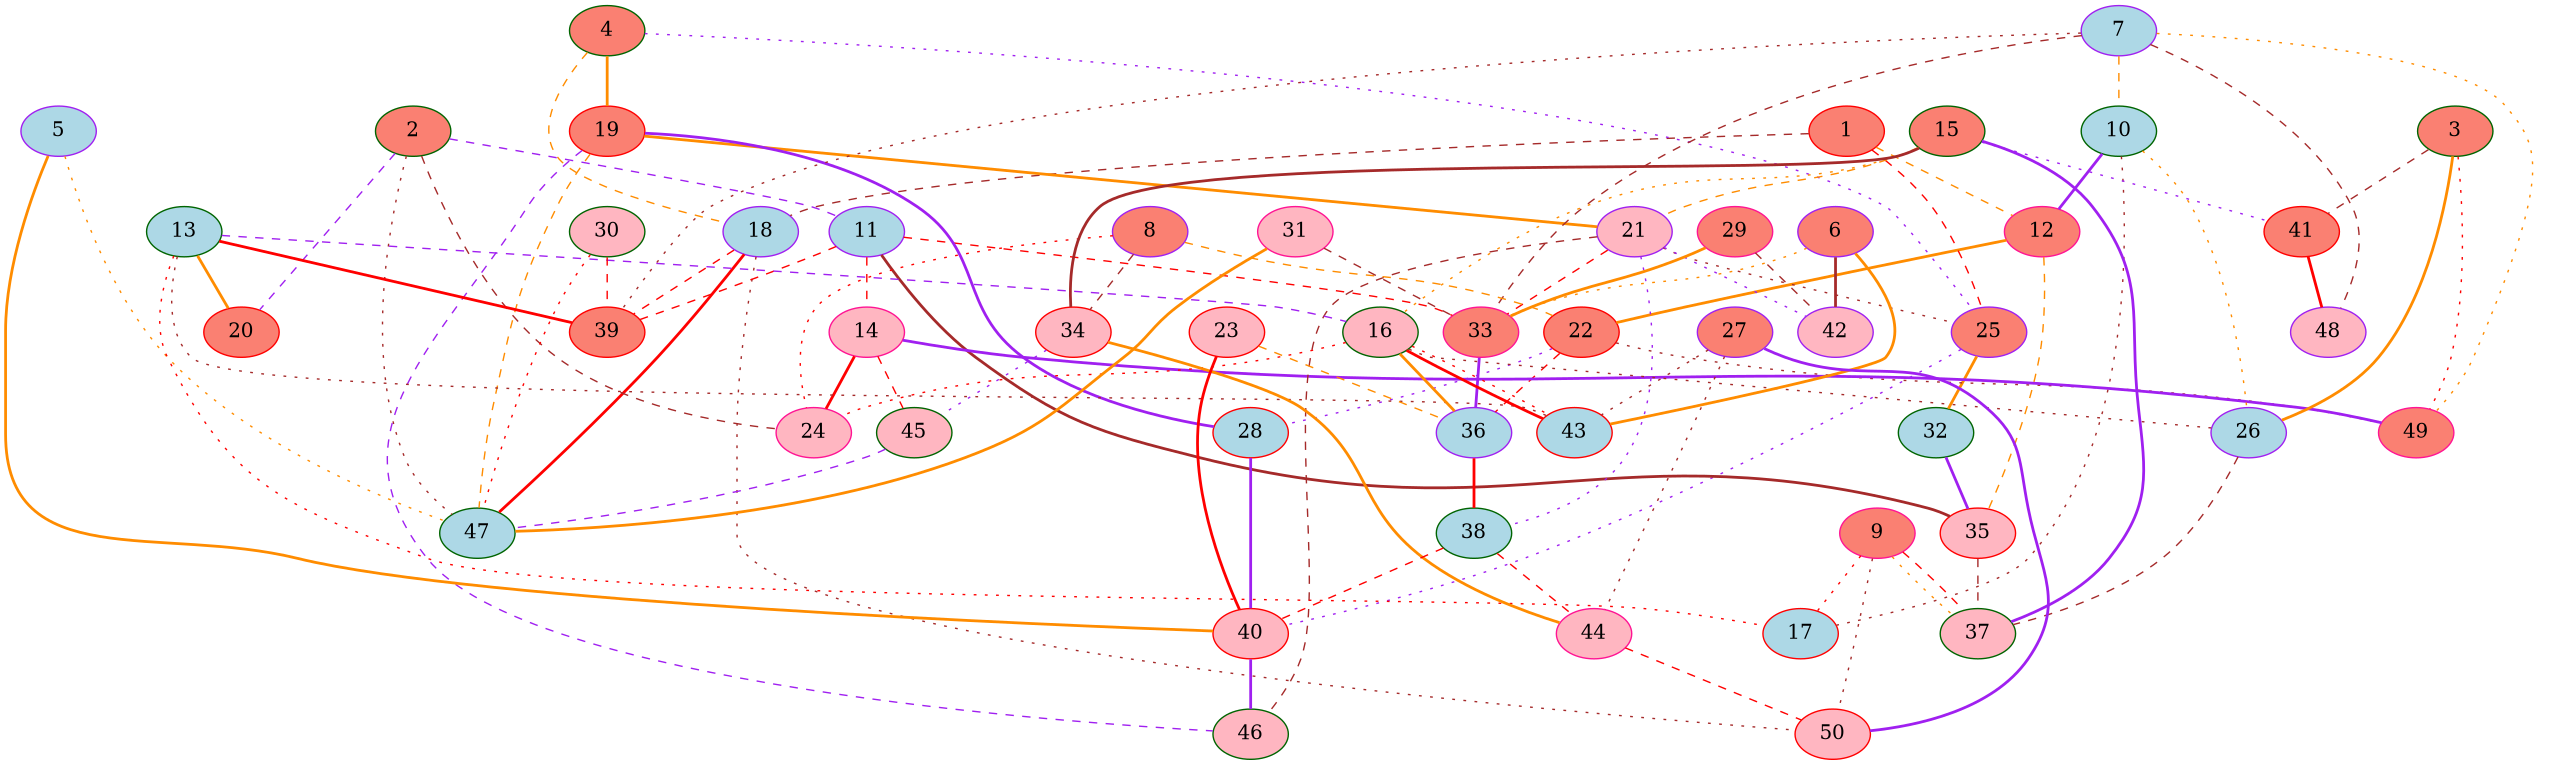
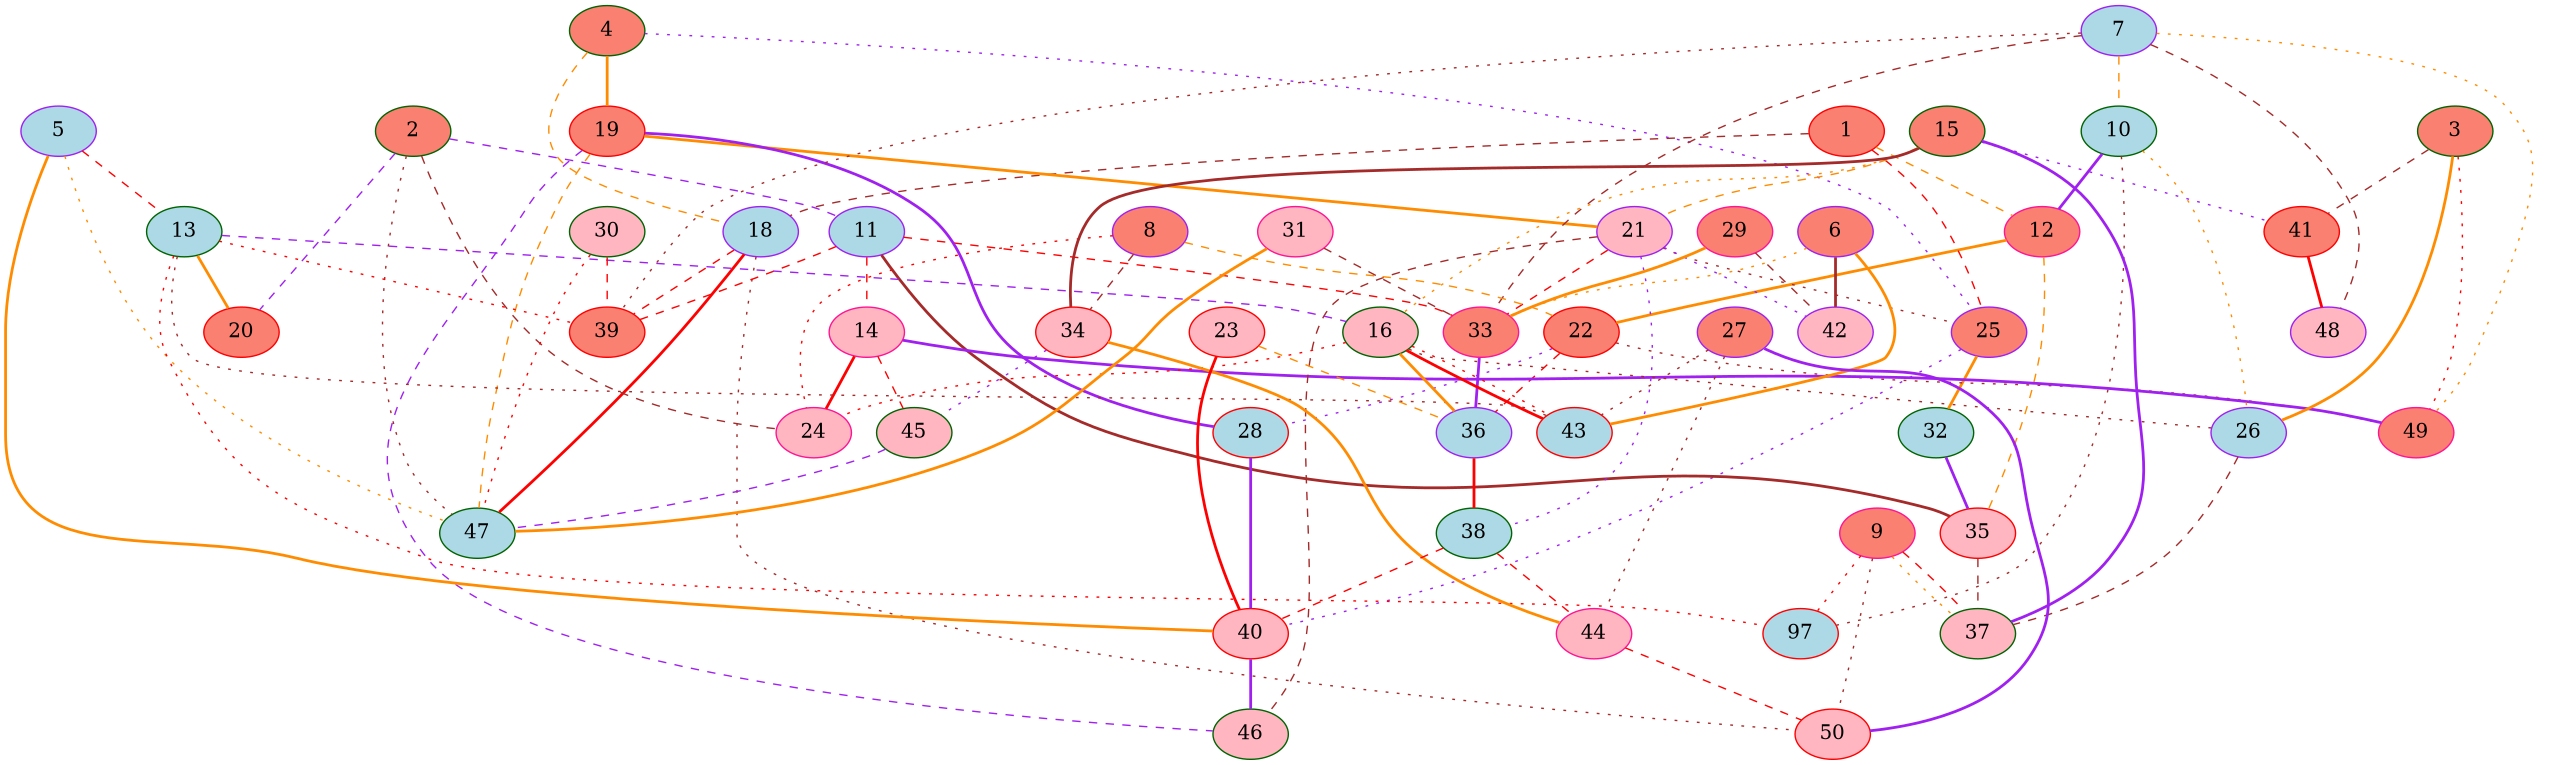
edge "5" -- "13": added
edge "13" -- "39": style bold -> dotted
node "17": label "17" -> "97"
